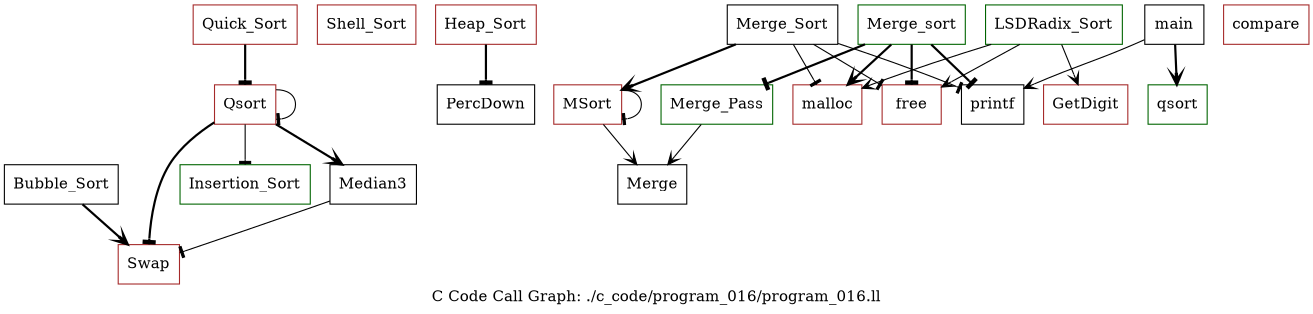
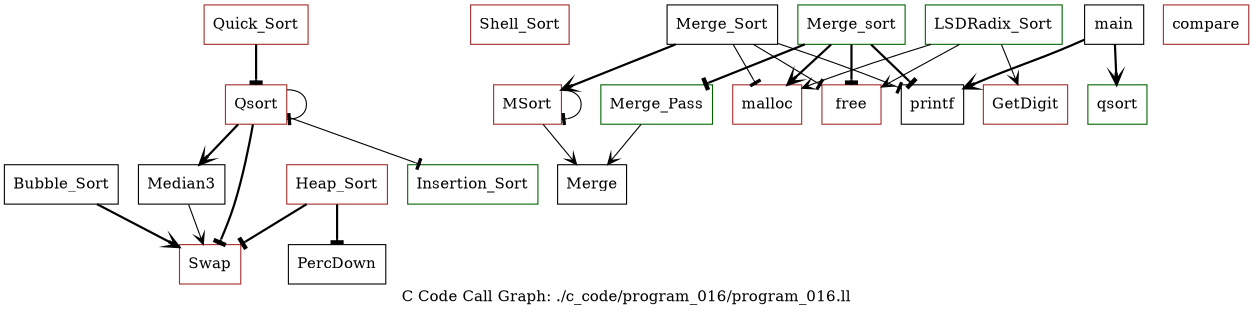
edge "main" -> "printf": style solid -> bold
edge "Heap_Sort" -> "Swap": added
edge "Median3" -> "Swap": arrowhead tee -> vee
